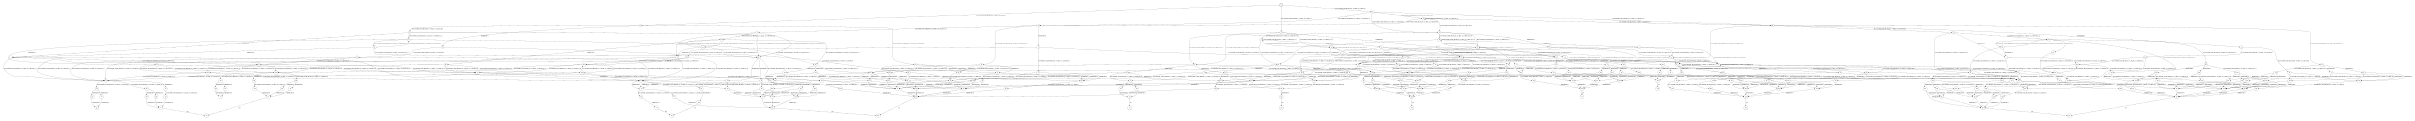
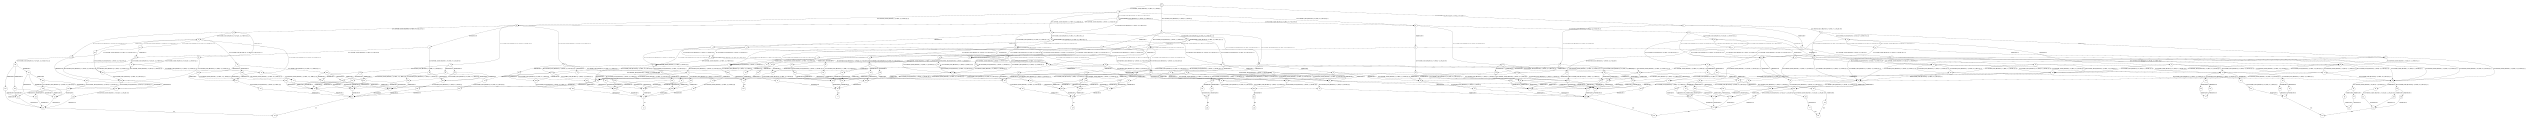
edge "95" -> "160": now "205" -> "160"
